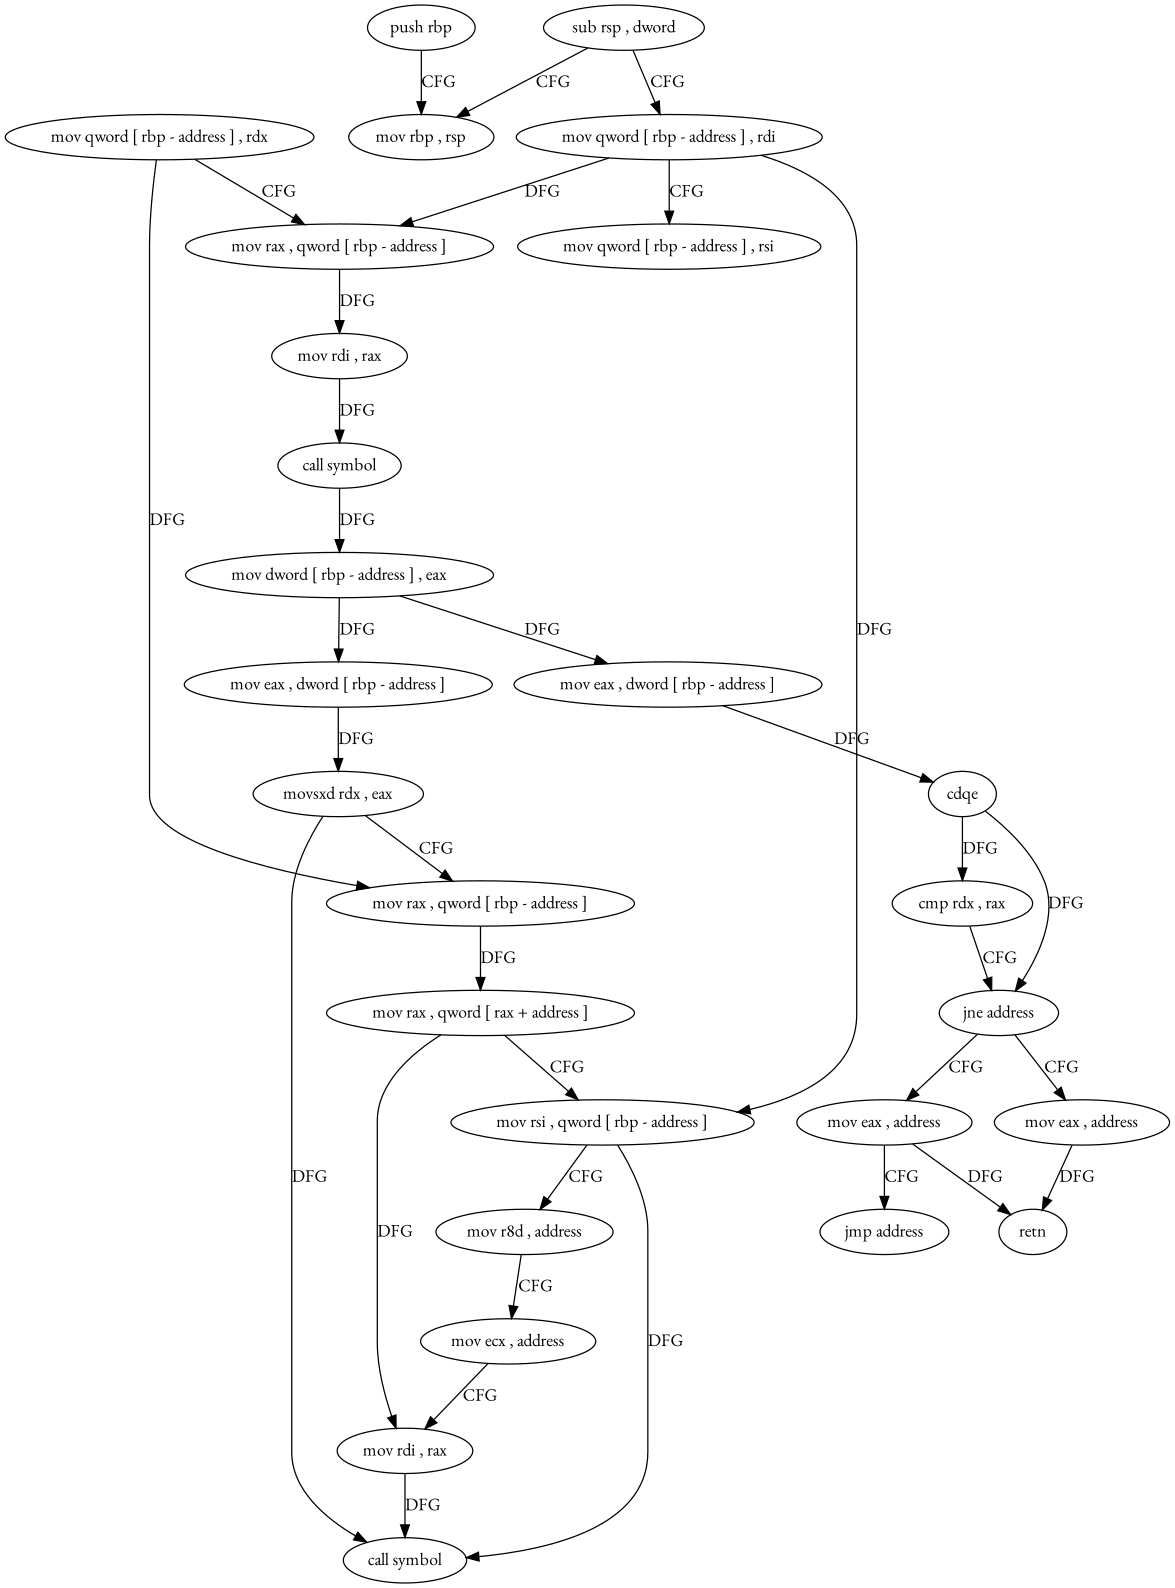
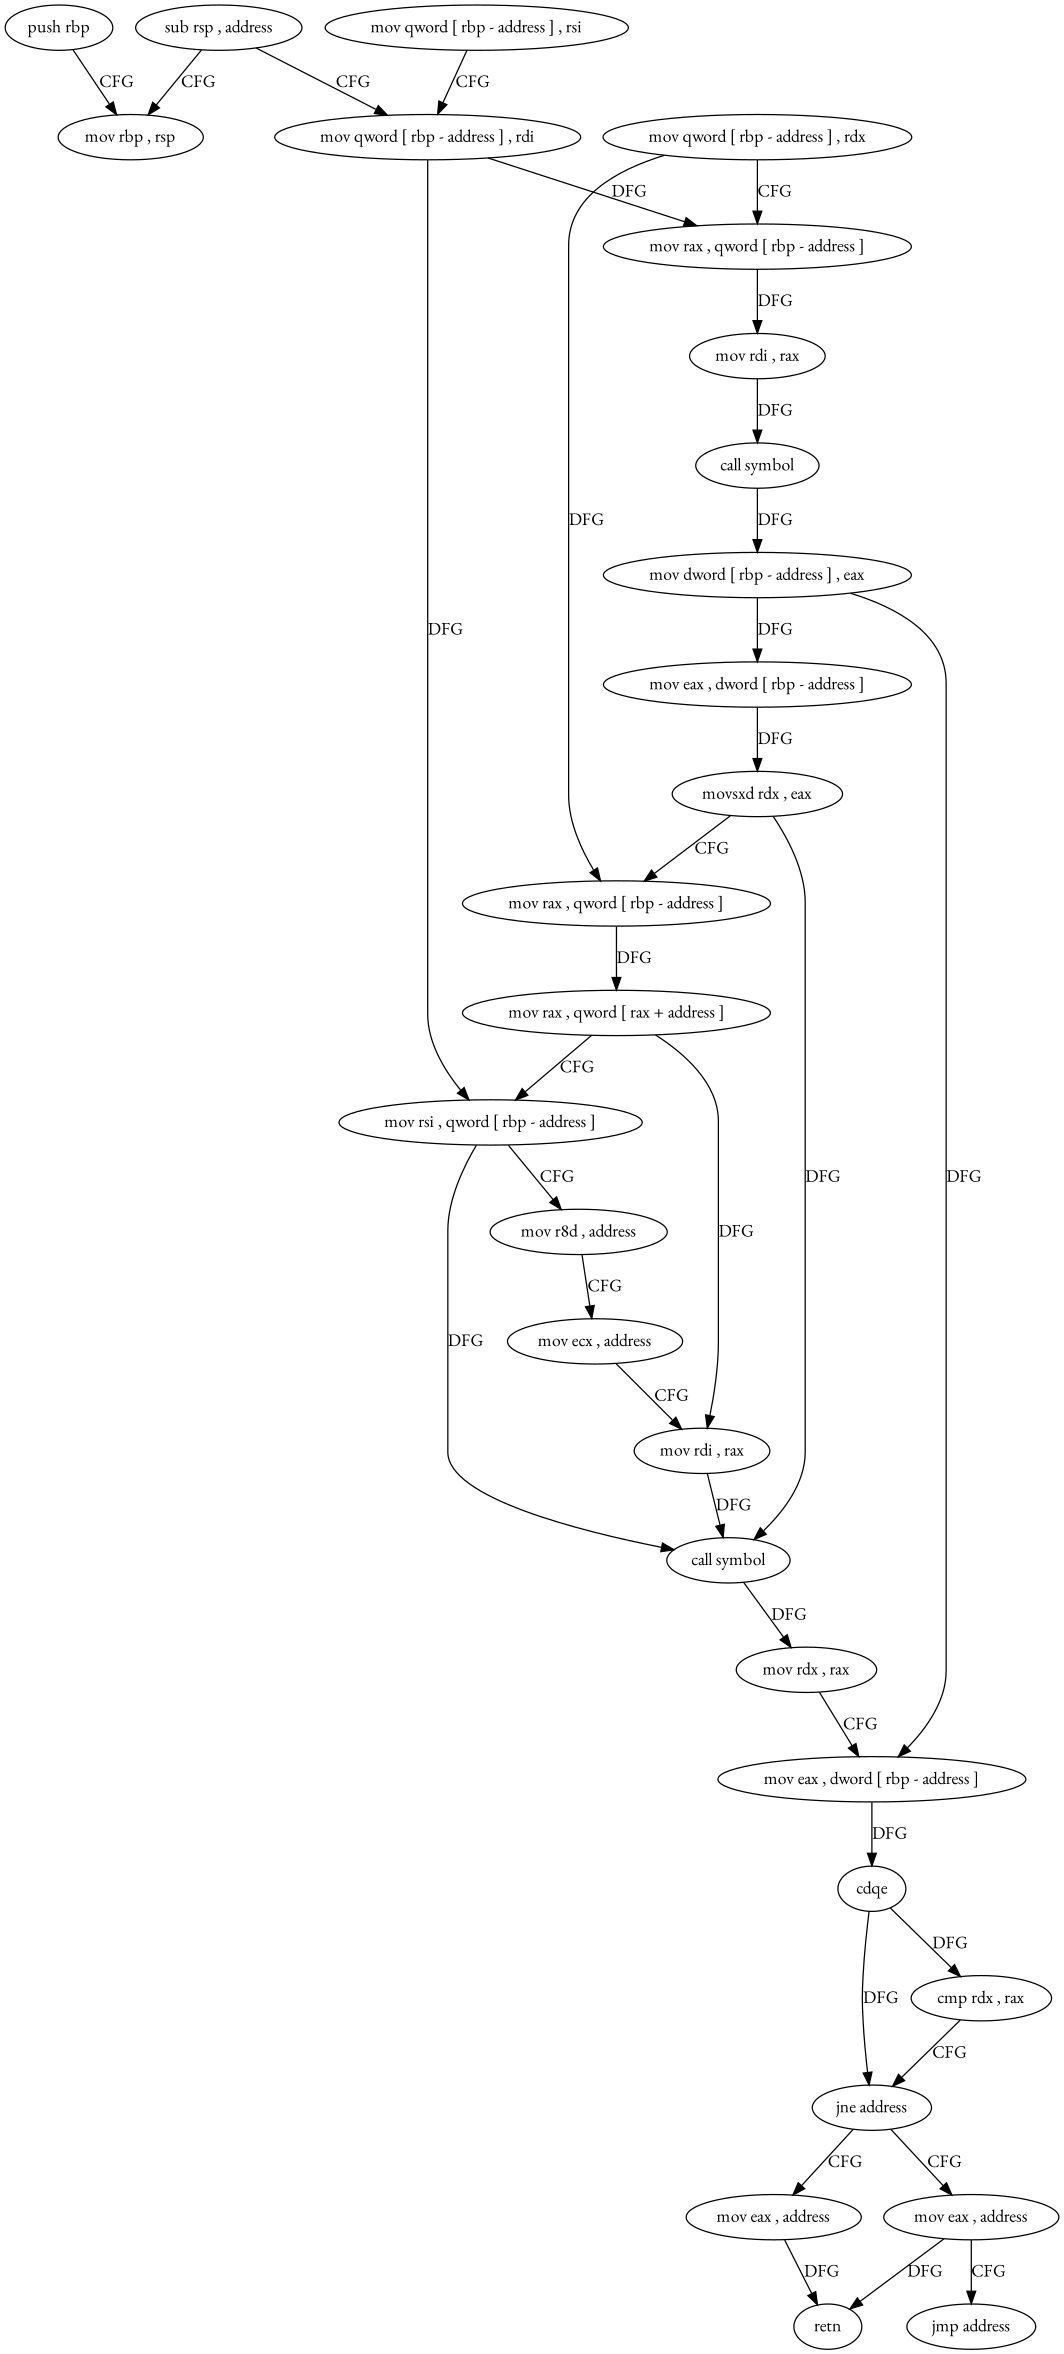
node "sub rsp , dword": label "sub rsp , dword" -> "sub rsp , address"
edge "mov qword [ rbp - address ] , rdi" -> "mov qword [ rbp - address ] , rsi": reversed
node "mov rdx , rax": added
